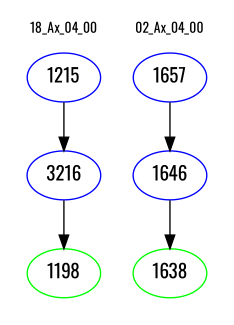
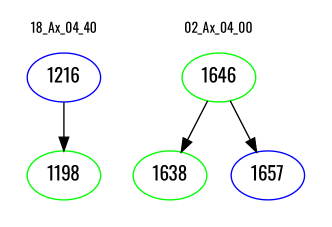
cluster "18_Ax_04_00": label "18_Ax_04_00" -> "18_Ax_04_40"
node "1215": removed
edge "1657" -> "1646": reversed
node "3216": label "3216" -> "1216"
node "1646": color blue -> green
